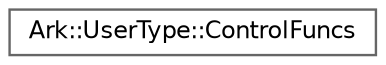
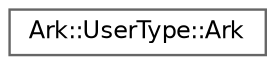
node "Ark::UserType::ControlFuncs": label "Ark::UserType::ControlFuncs" -> "Ark::UserType::Ark"
